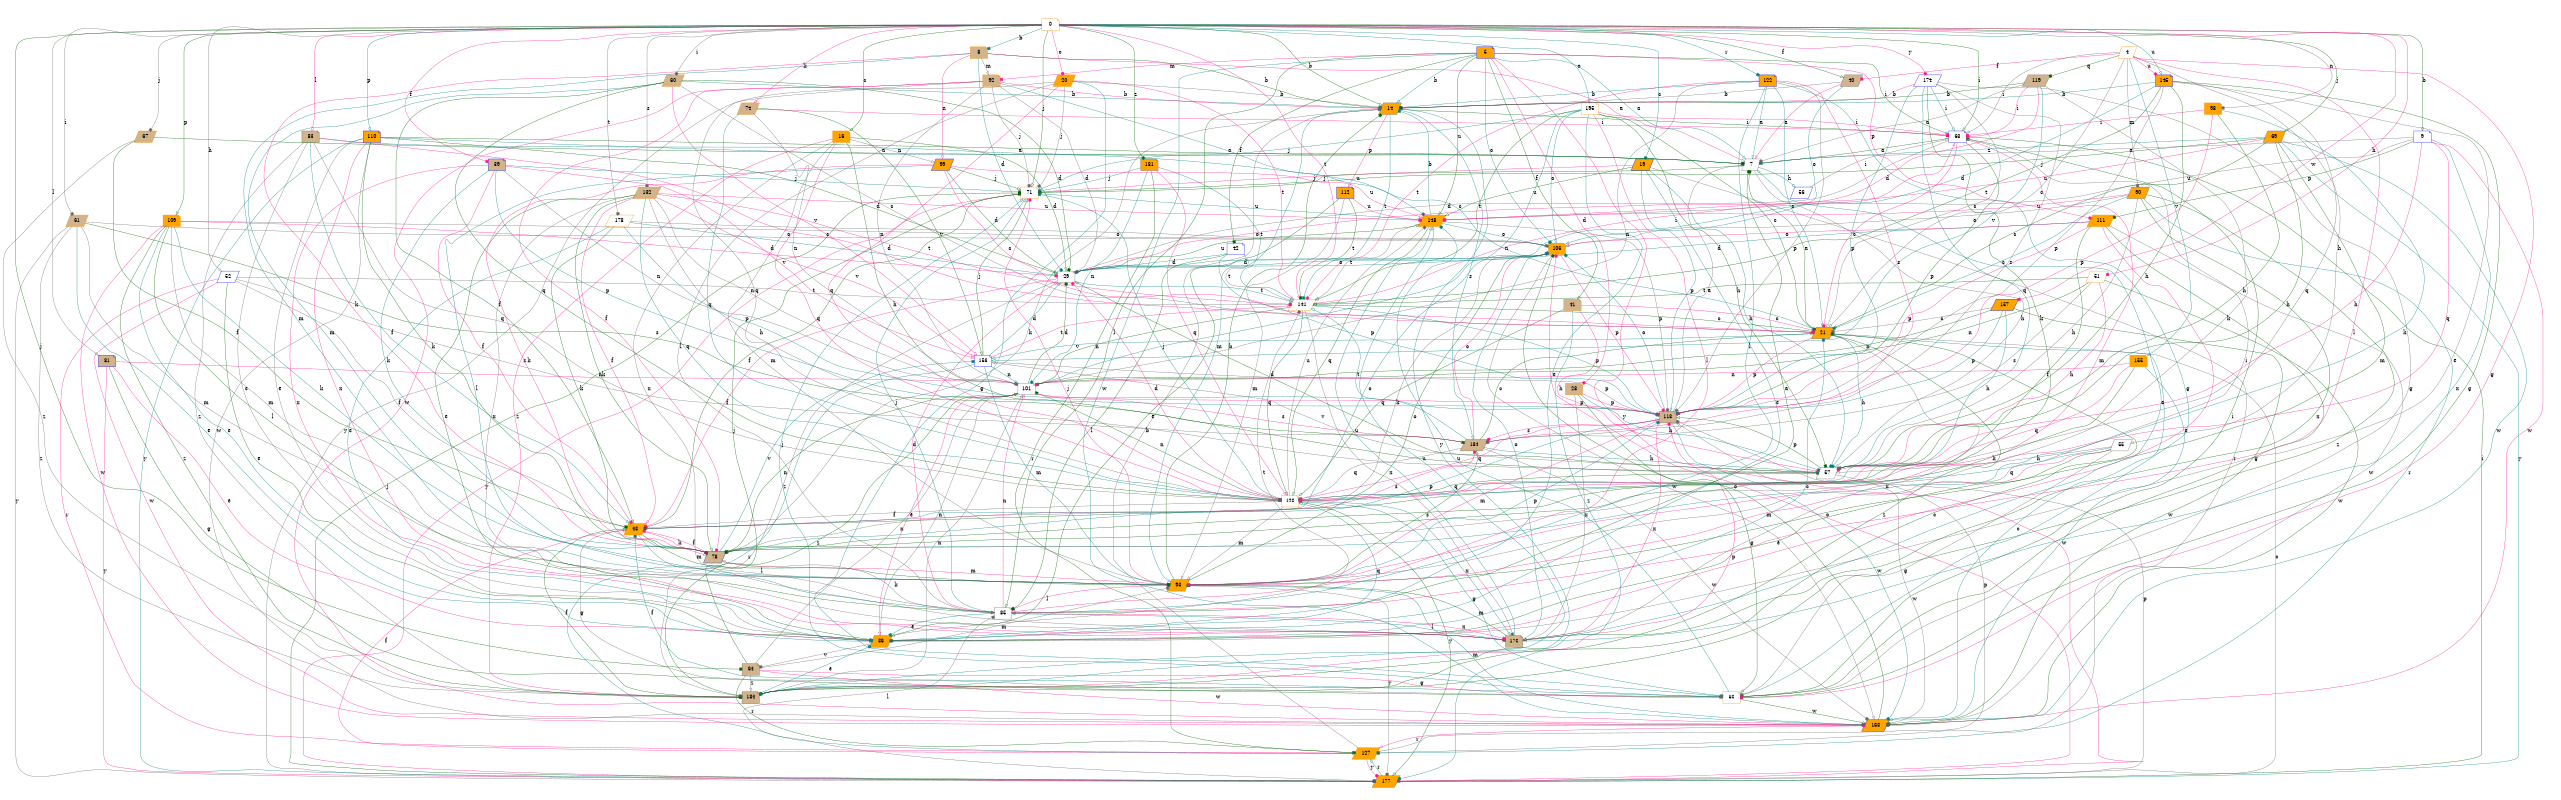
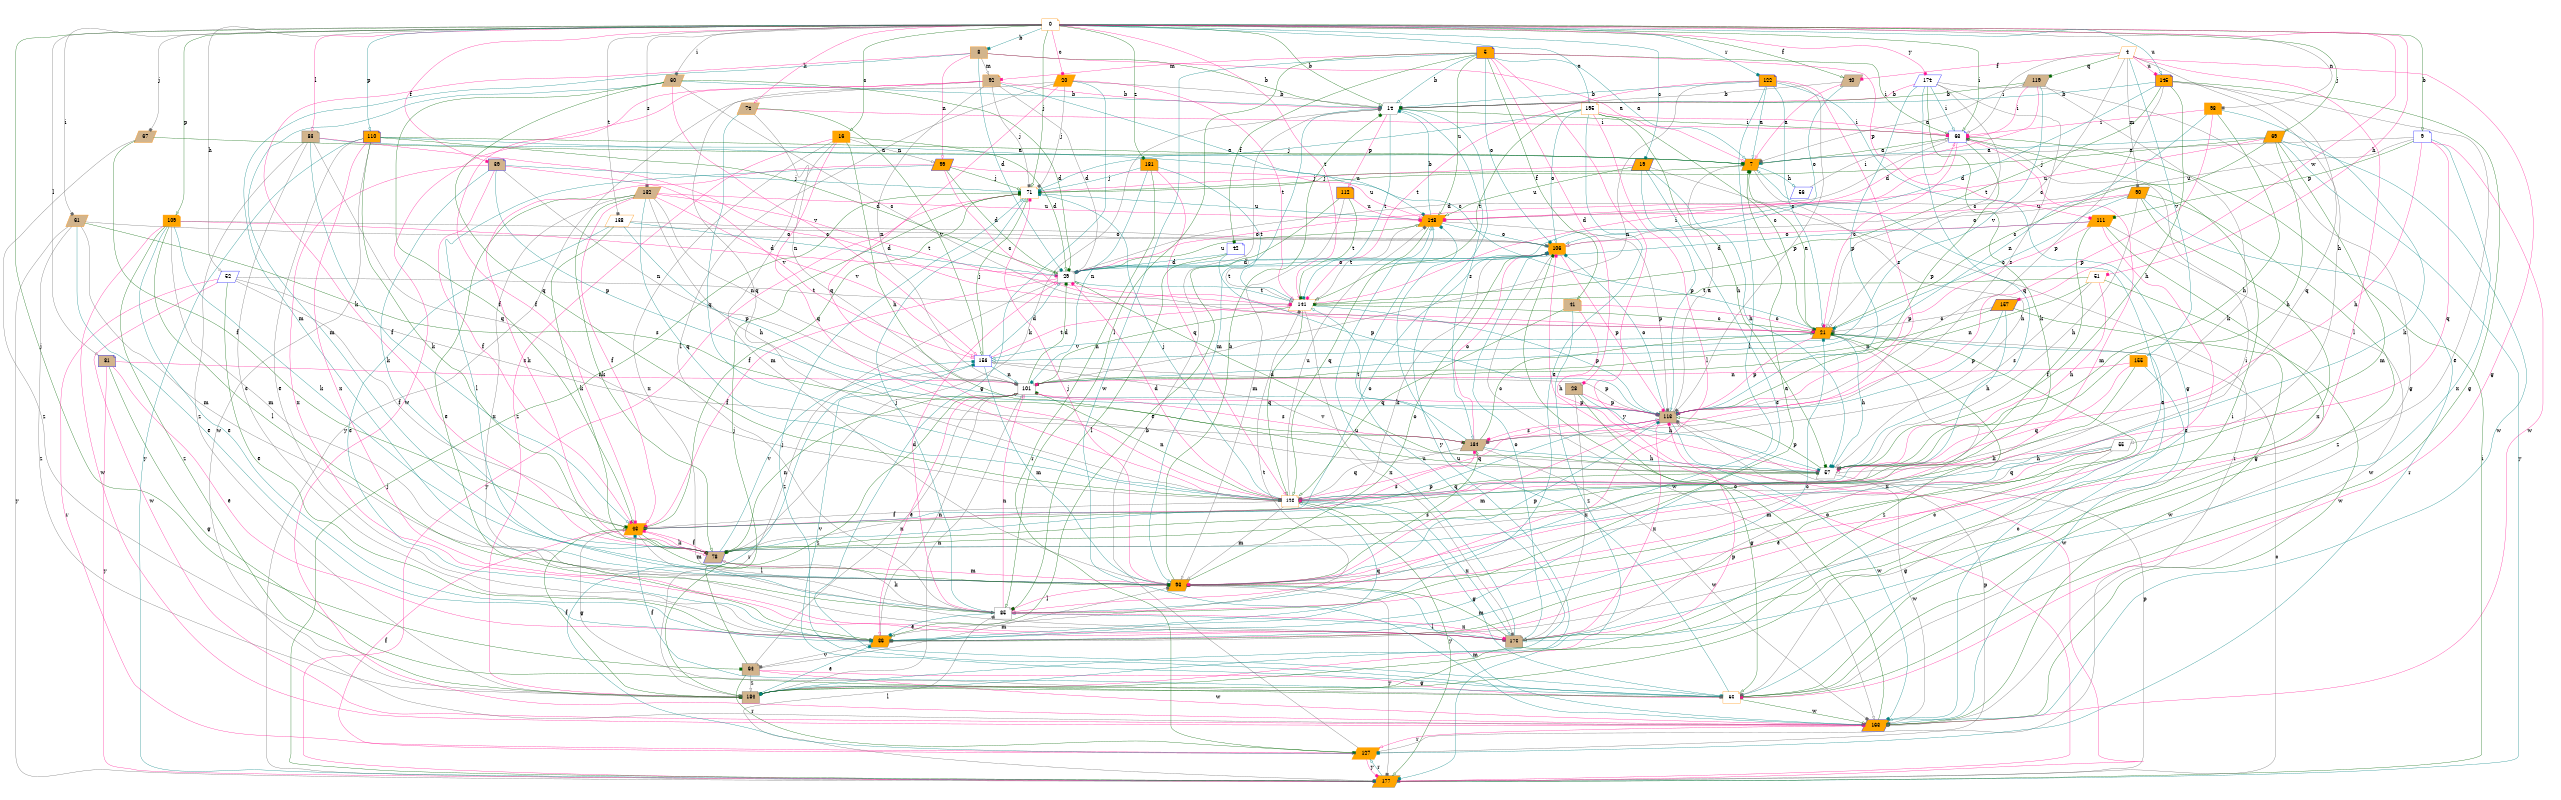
node "14": fillcolor orange -> white
edge "69" -> "7": label "z" -> "a"
node "7": fillcolor white -> orange
edge "92" -> "78": now "92" -> "43"
node "178": label "178" -> "138"
edge "51" -> "141": arrowhead onormal -> box
edge "195" -> "101": now "98" -> "101"
node "28": color darkorange -> gray40
edge "50" -> "156": added, label "v"
